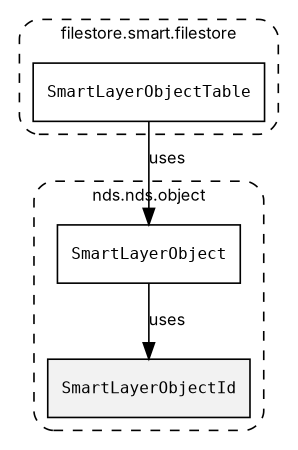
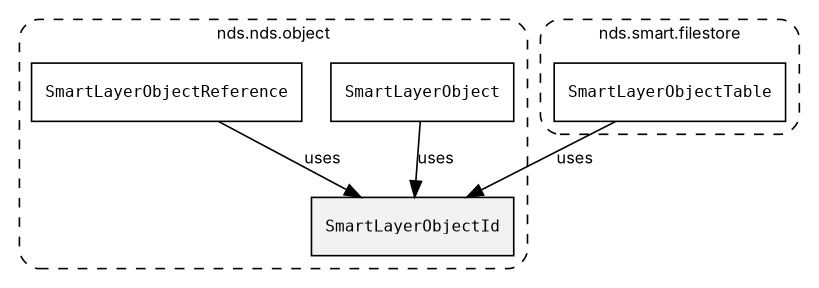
cluster "filestore.smart.filestore": label "filestore.smart.filestore" -> "nds.smart.filestore"
node "SmartLayerObjectReference": added
edge "SmartLayerObjectTable" -> "SmartLayerObject": now "SmartLayerObjectTable" -> "SmartLayerObjectId"
